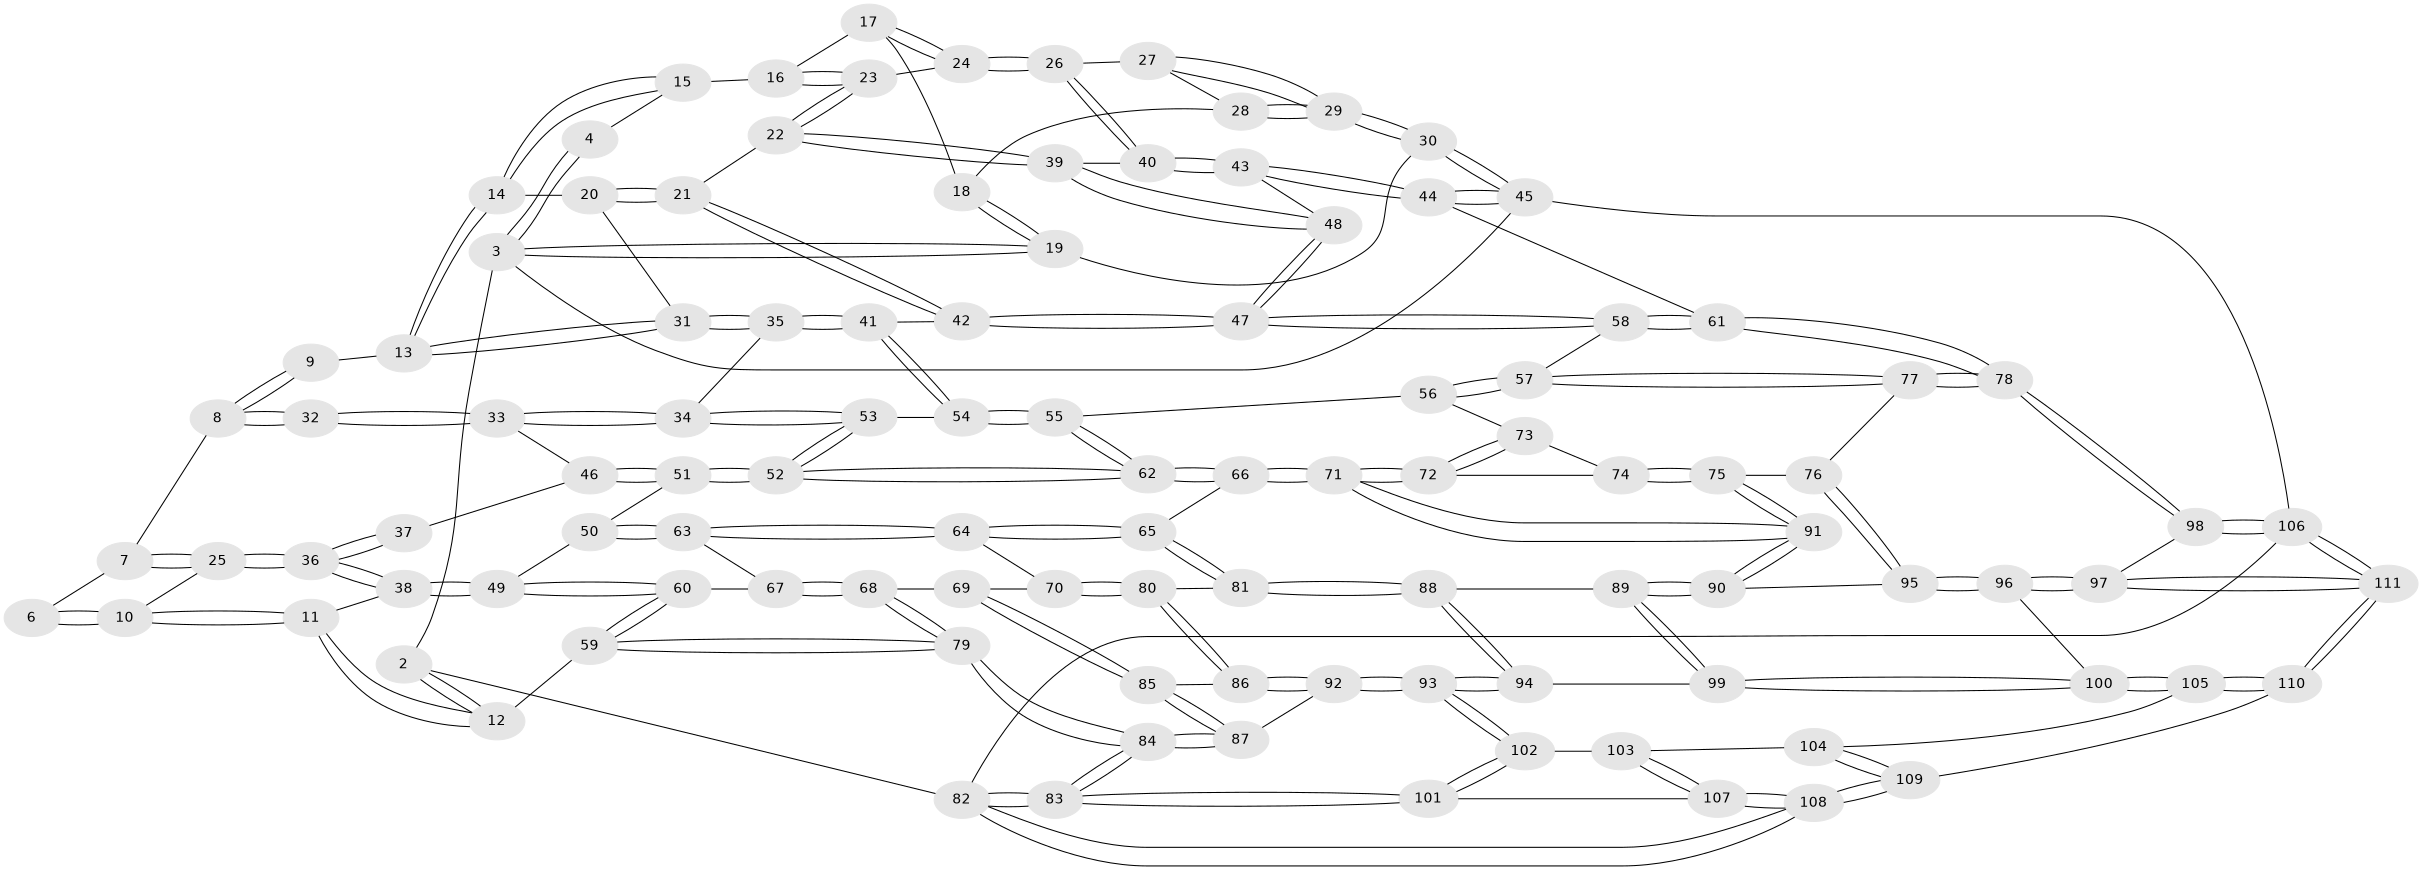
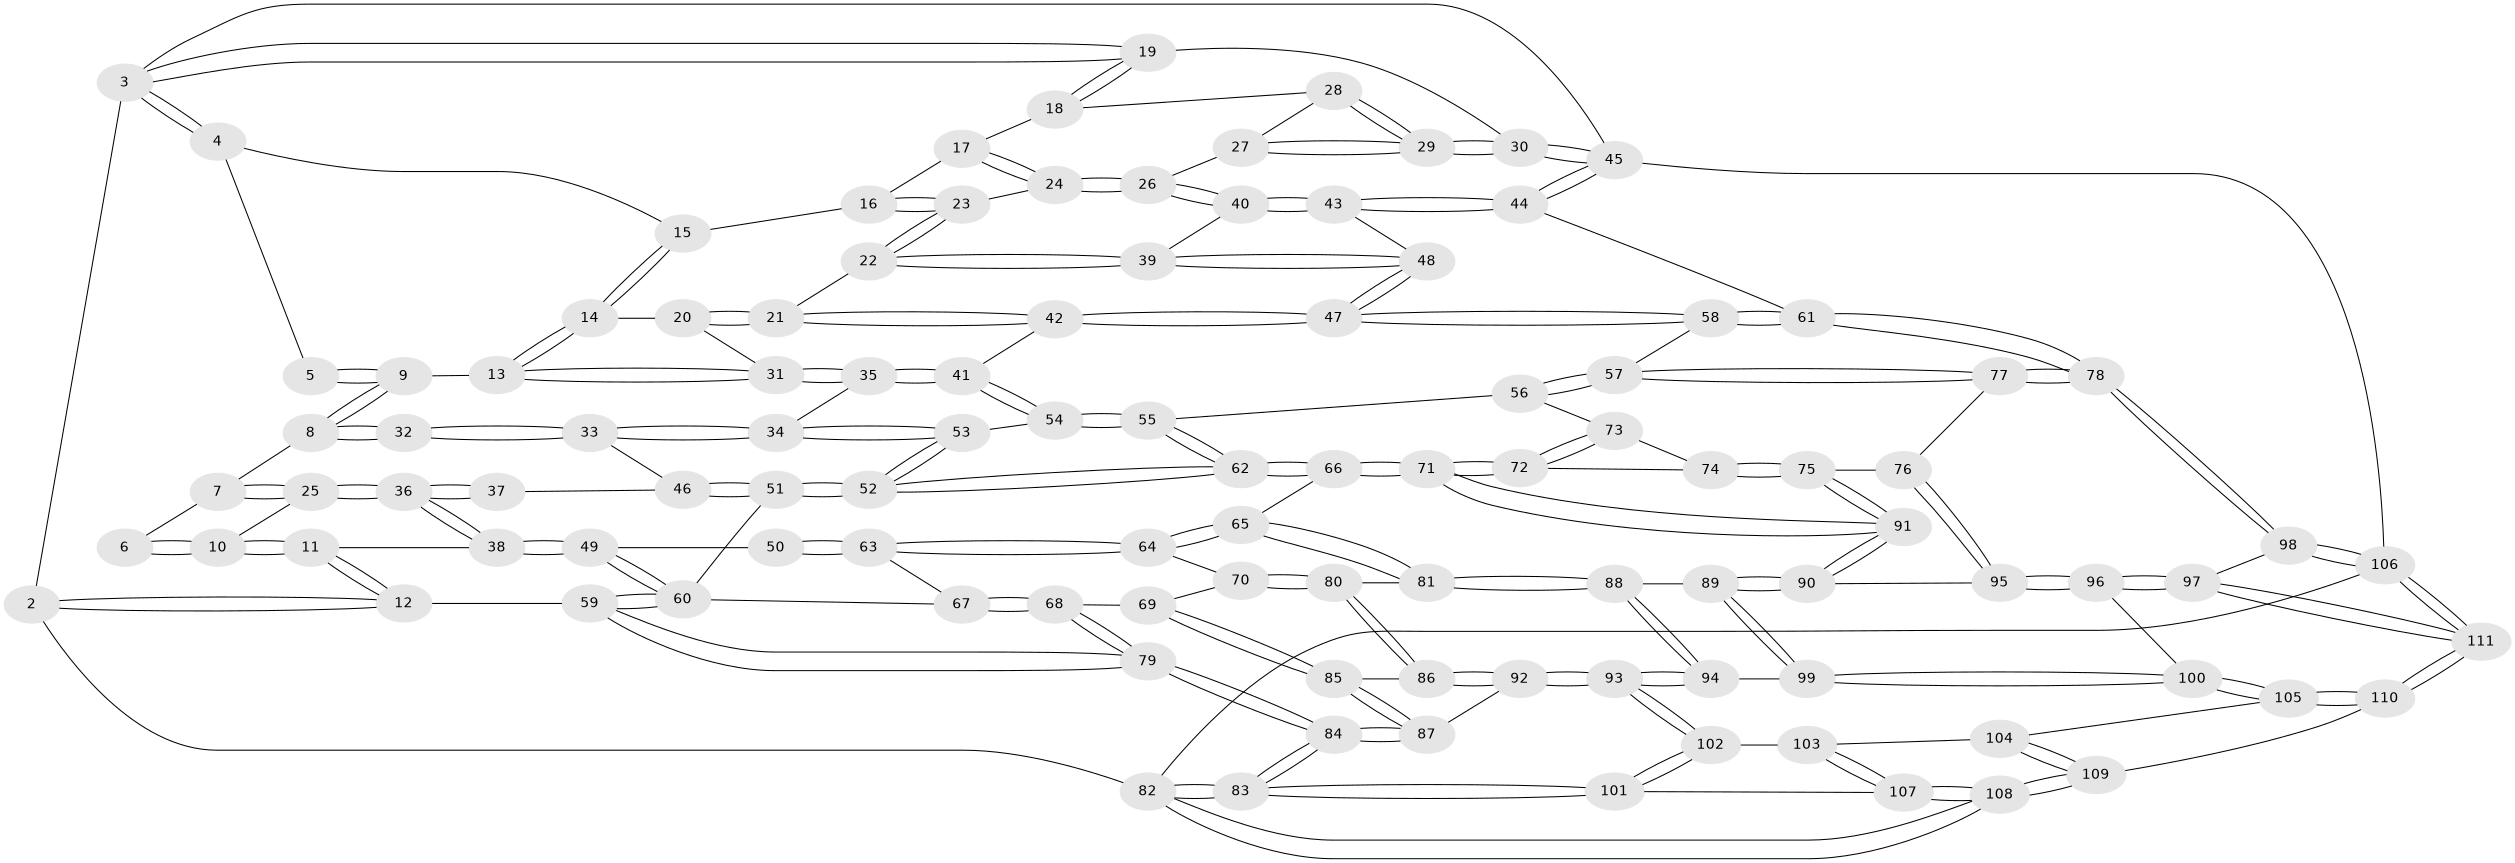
node "5": added
edge "51" -- "50": now "51" -- "60"
